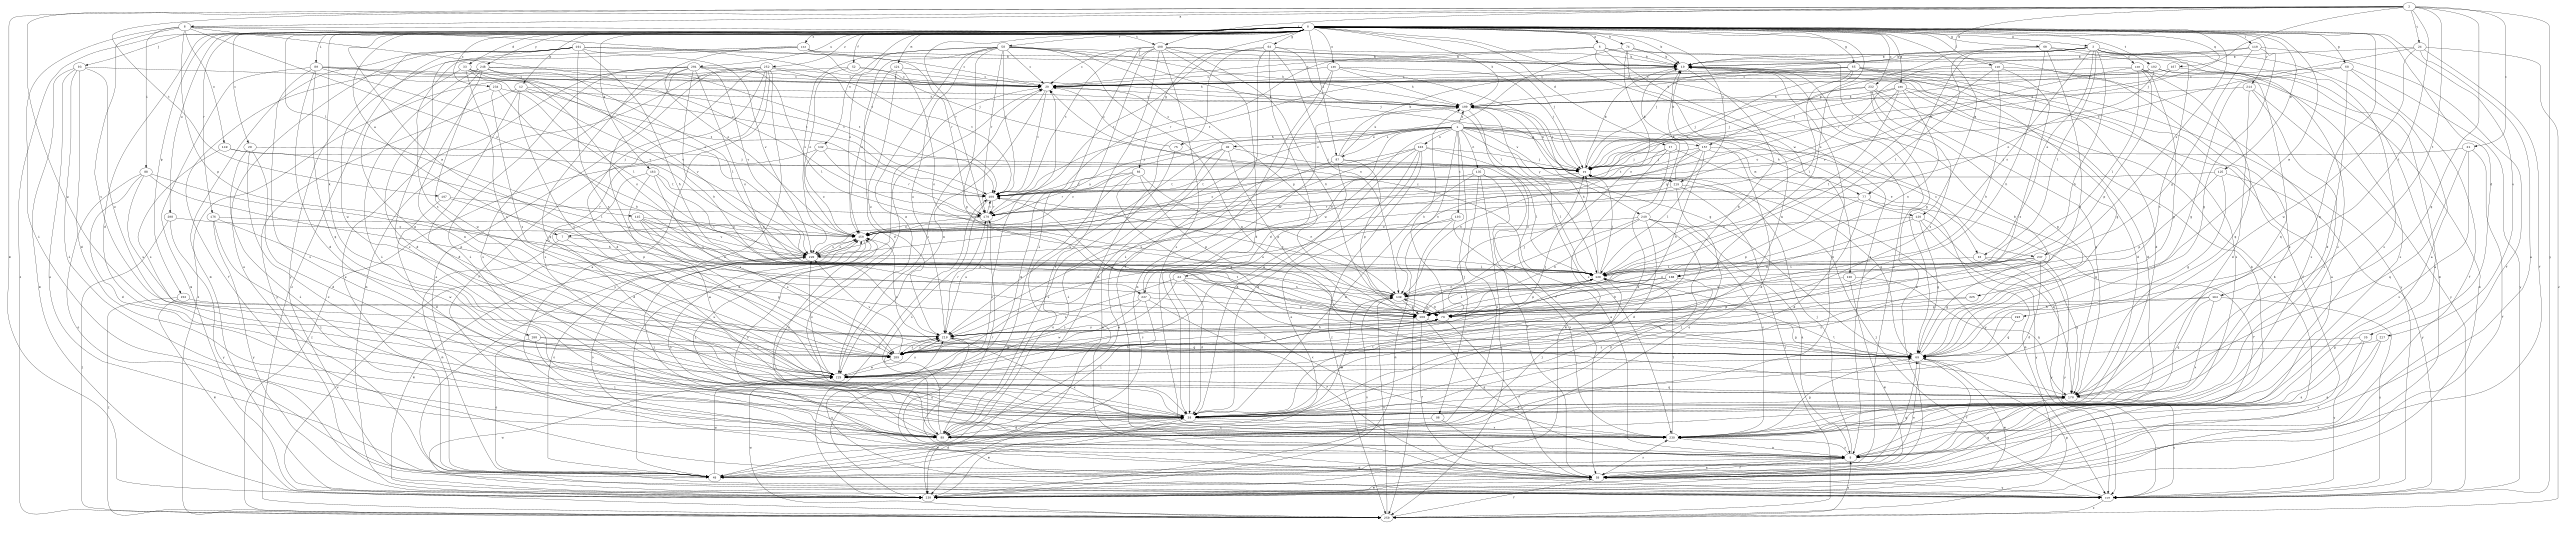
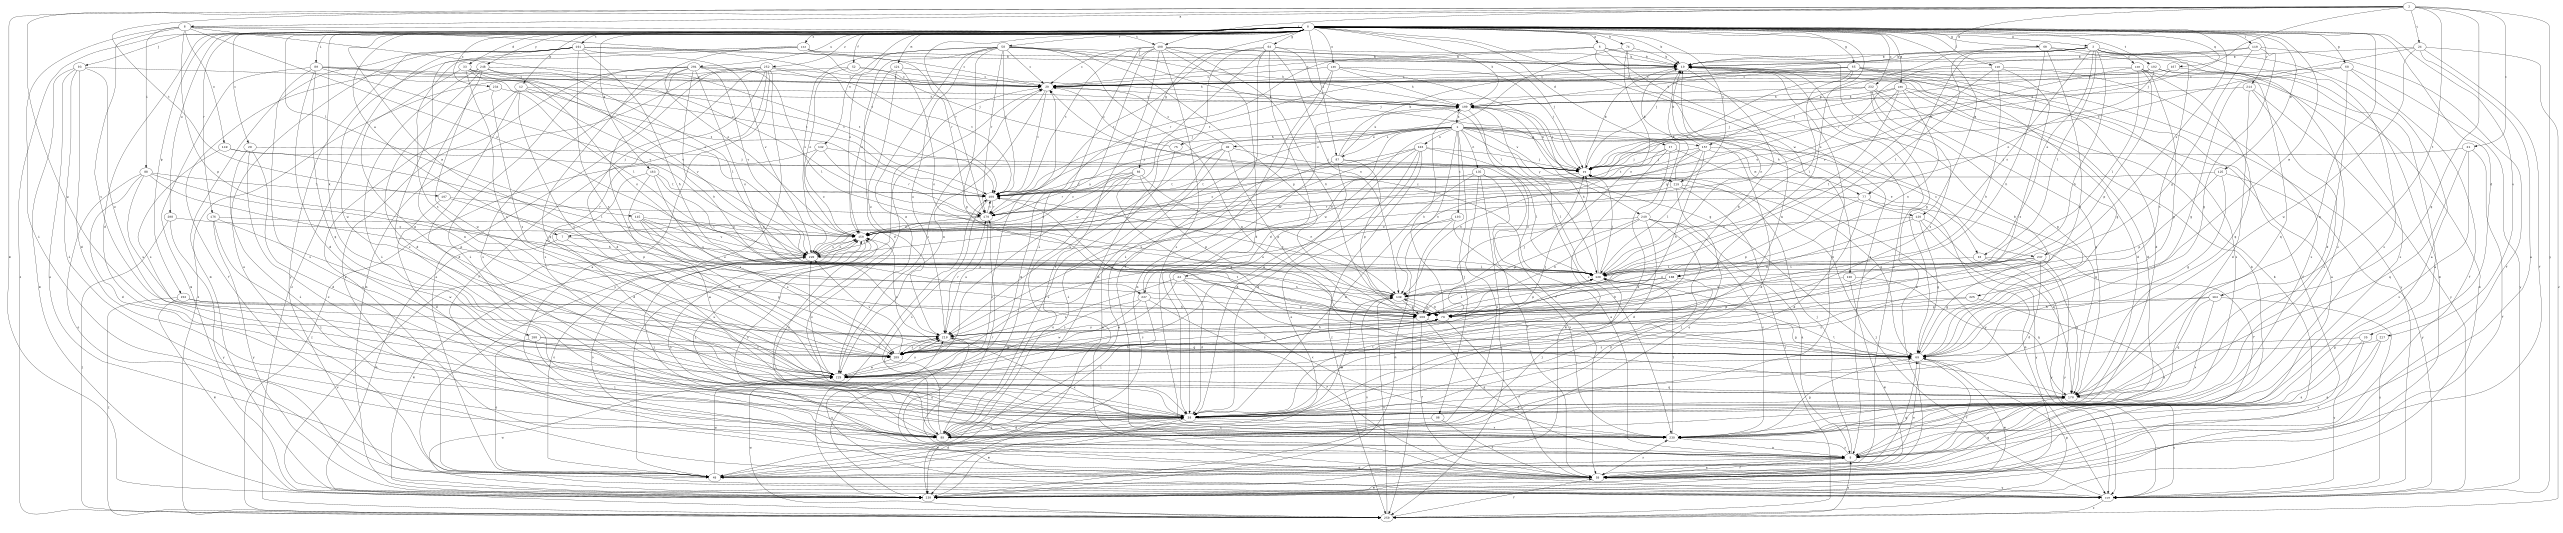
edge "0" -> "191": added, label "t"
edge "248" -> "29": removed, label "c"
edge "232" -> "99": now "232" -> "199"
edge "1" -> "109": reversed
edge "88" -> "199": added, label "t"
edge "64" -> "229": added, label "w"
edge "66" -> "220": added, label "v"
edge "74" -> "239": removed, label "x"
edge "234" -> "79": now "153" -> "79"
edge "120" -> "139": now "120" -> "19"
node "196": removed
edge "225" -> "9": added, label "a"
edge "38" -> "89": added, label "i"
edge "7" -> "49": now "7" -> "130"
edge "12" -> "250": now "12" -> "59"
